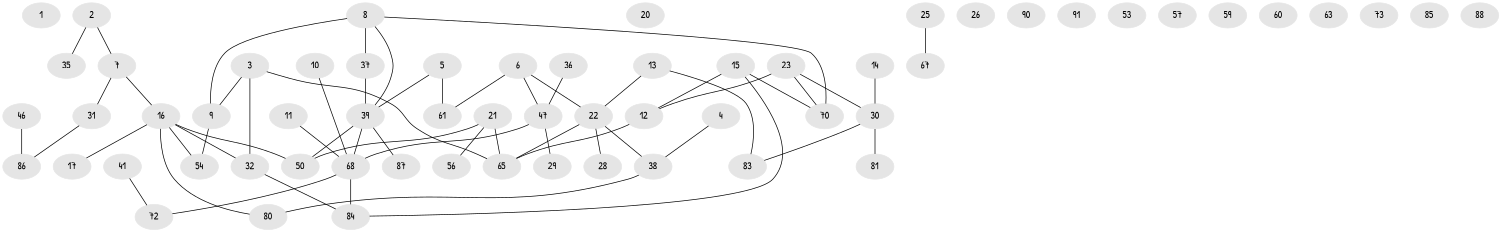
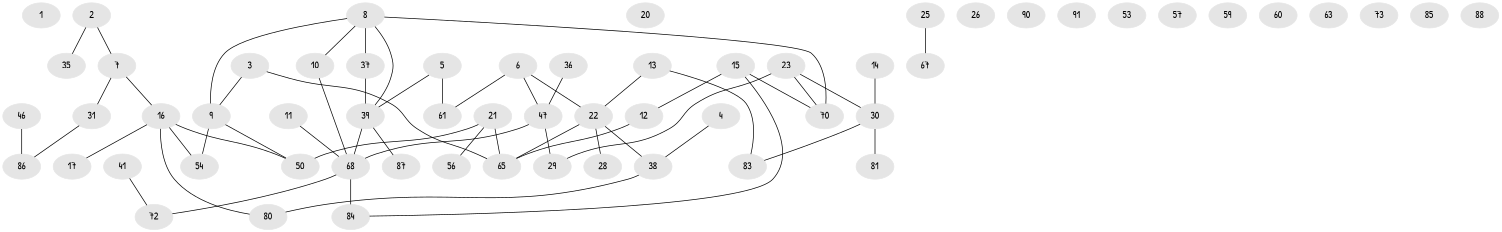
edge "8" -- "10": added
edge "23" -- "12": now "23" -- "29"
edge "39" -- "50": now "9" -- "50"
node "32": removed
